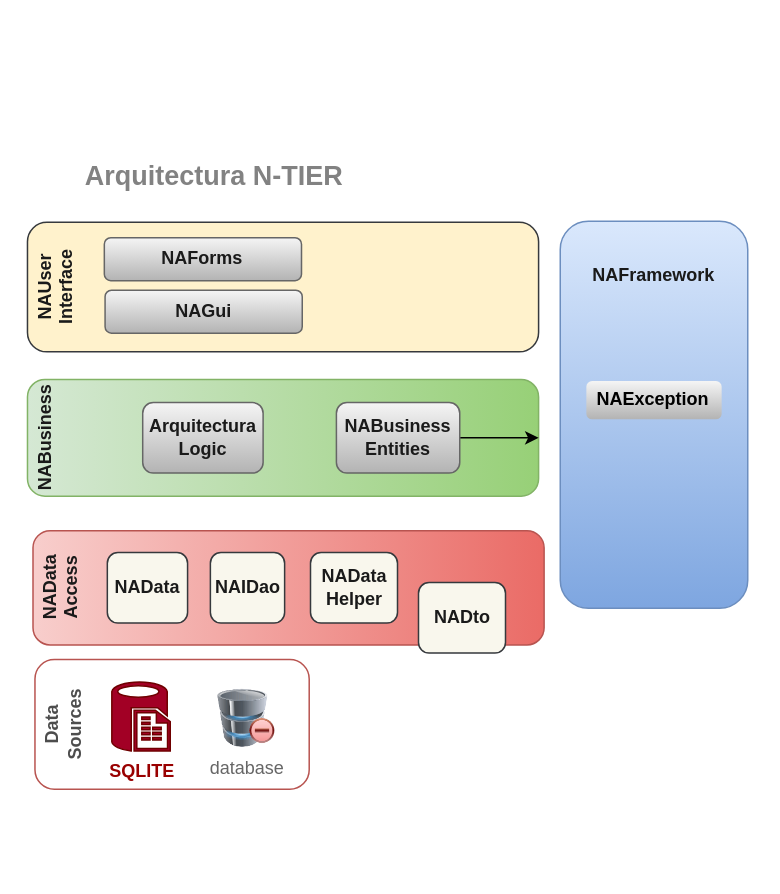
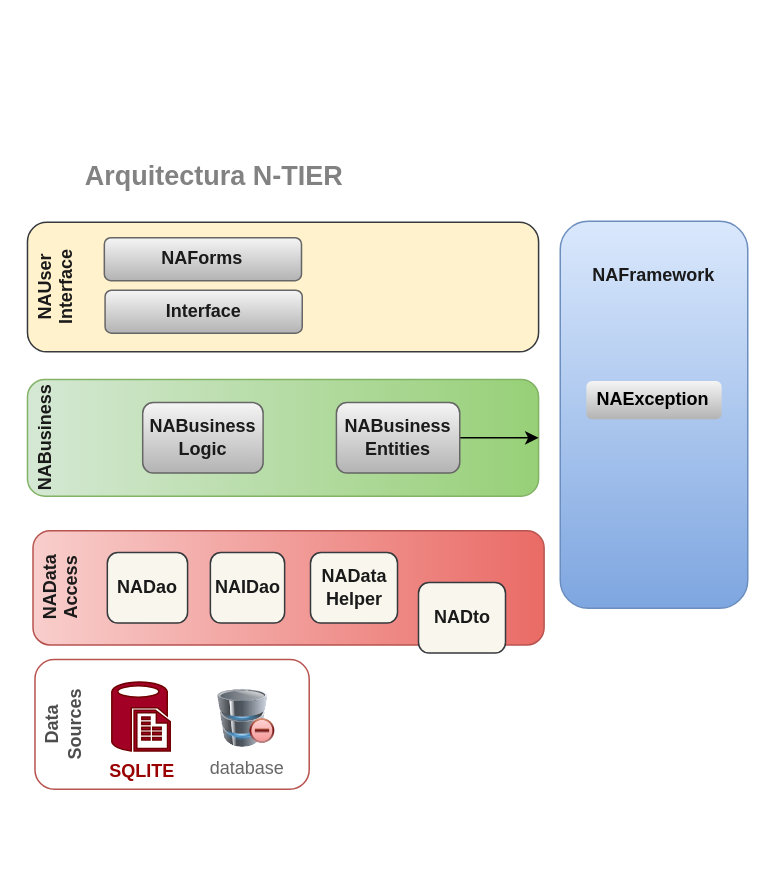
node "NAGui": label "NAGui" -> "Interface"
node "Arquitectura Logic": label "Arquitectura Logic" -> "NABusiness Logic"
node "NAData": label "NAData" -> "NADao"
